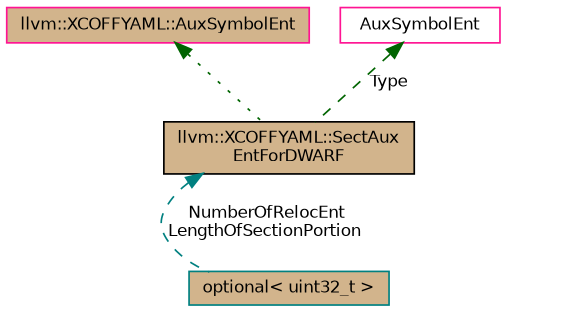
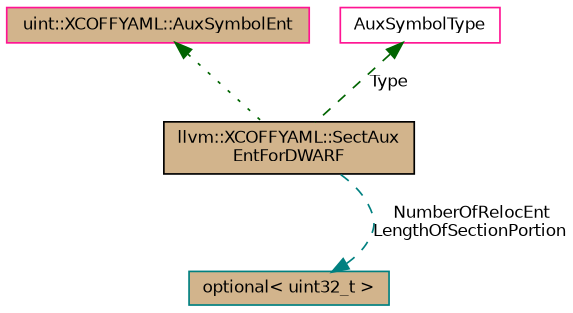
node "llvm::XCOFFYAML::AuxSymbolEnt": label "llvm::XCOFFYAML::AuxSymbolEnt" -> "uint::XCOFFYAML::AuxSymbolEnt"
node "AuxSymbolEnt": label "AuxSymbolEnt" -> "AuxSymbolType"
edge "optional< uint32_t >" -> "llvm::XCOFFYAML::SectAux EntForDWARF": reversed
